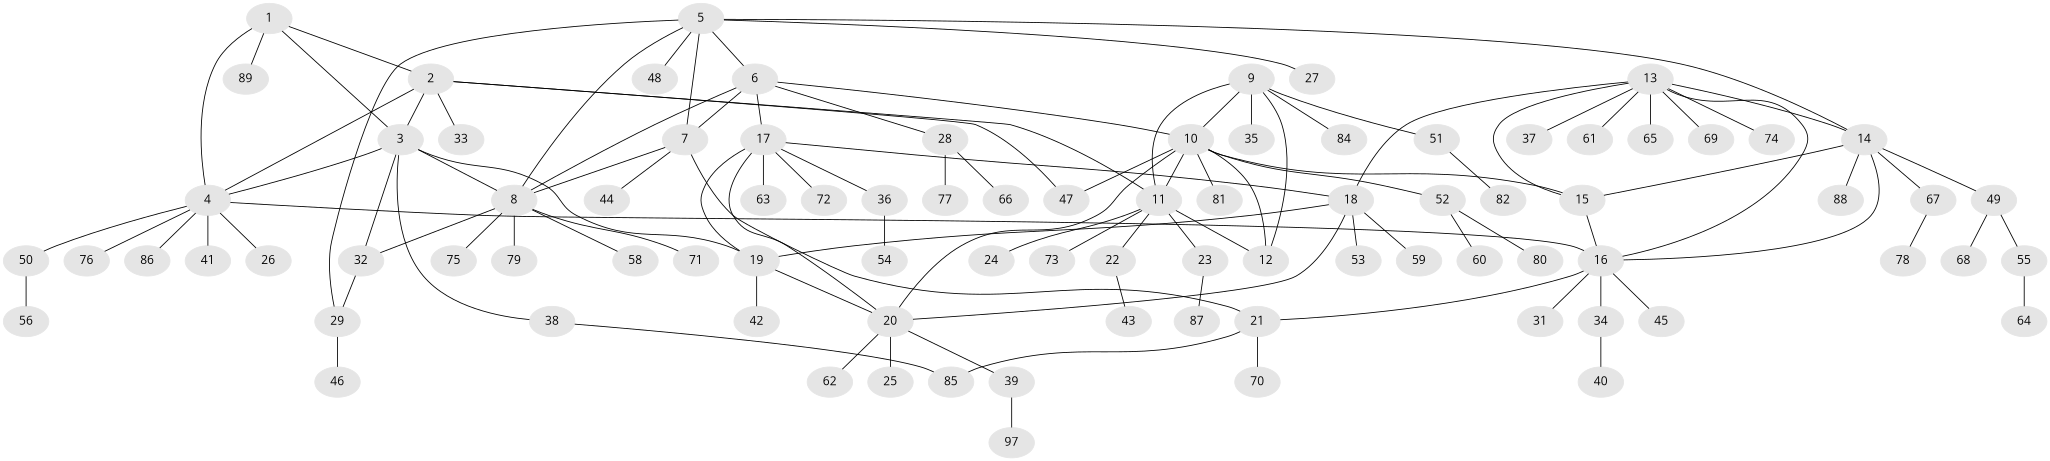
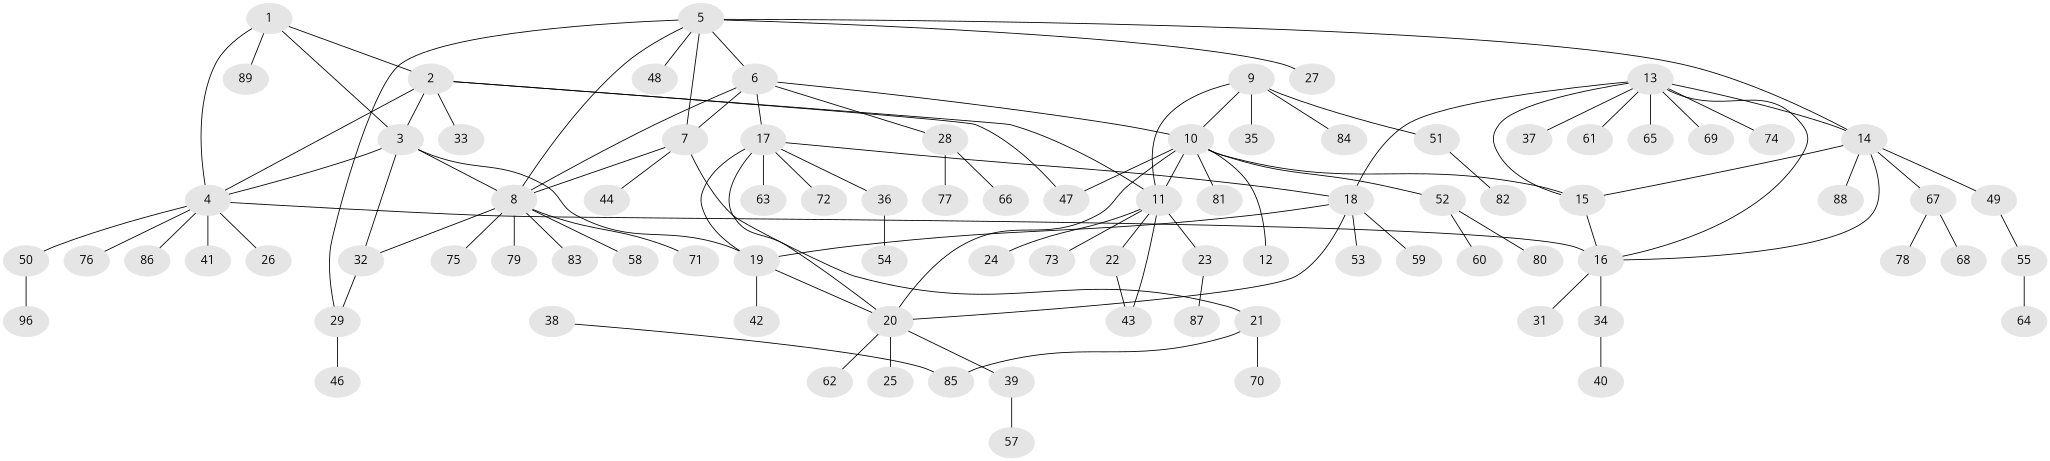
edge "9" -- "12": removed
edge "11" -- "12": now "11" -- "43"
edge "49" -- "68": now "67" -- "68"
node "83": added
edge "3" -- "38": removed
edge "16" -- "21": removed
node "56": label "56" -> "96"
node "45": removed
node "97": label "97" -> "57"
